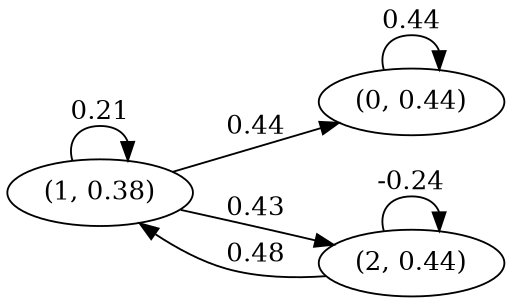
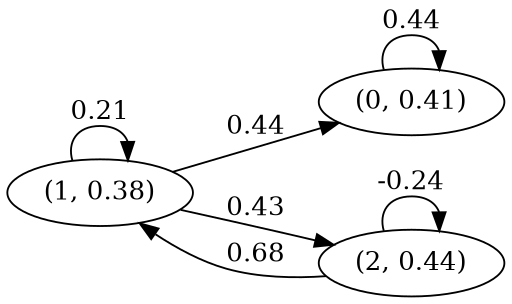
node "(0, 0.44)": label "(0, 0.44)" -> "(0, 0.41)"
edge "(2, 0.44)" -> "(1, 0.38)": label "0.48" -> "0.68"
